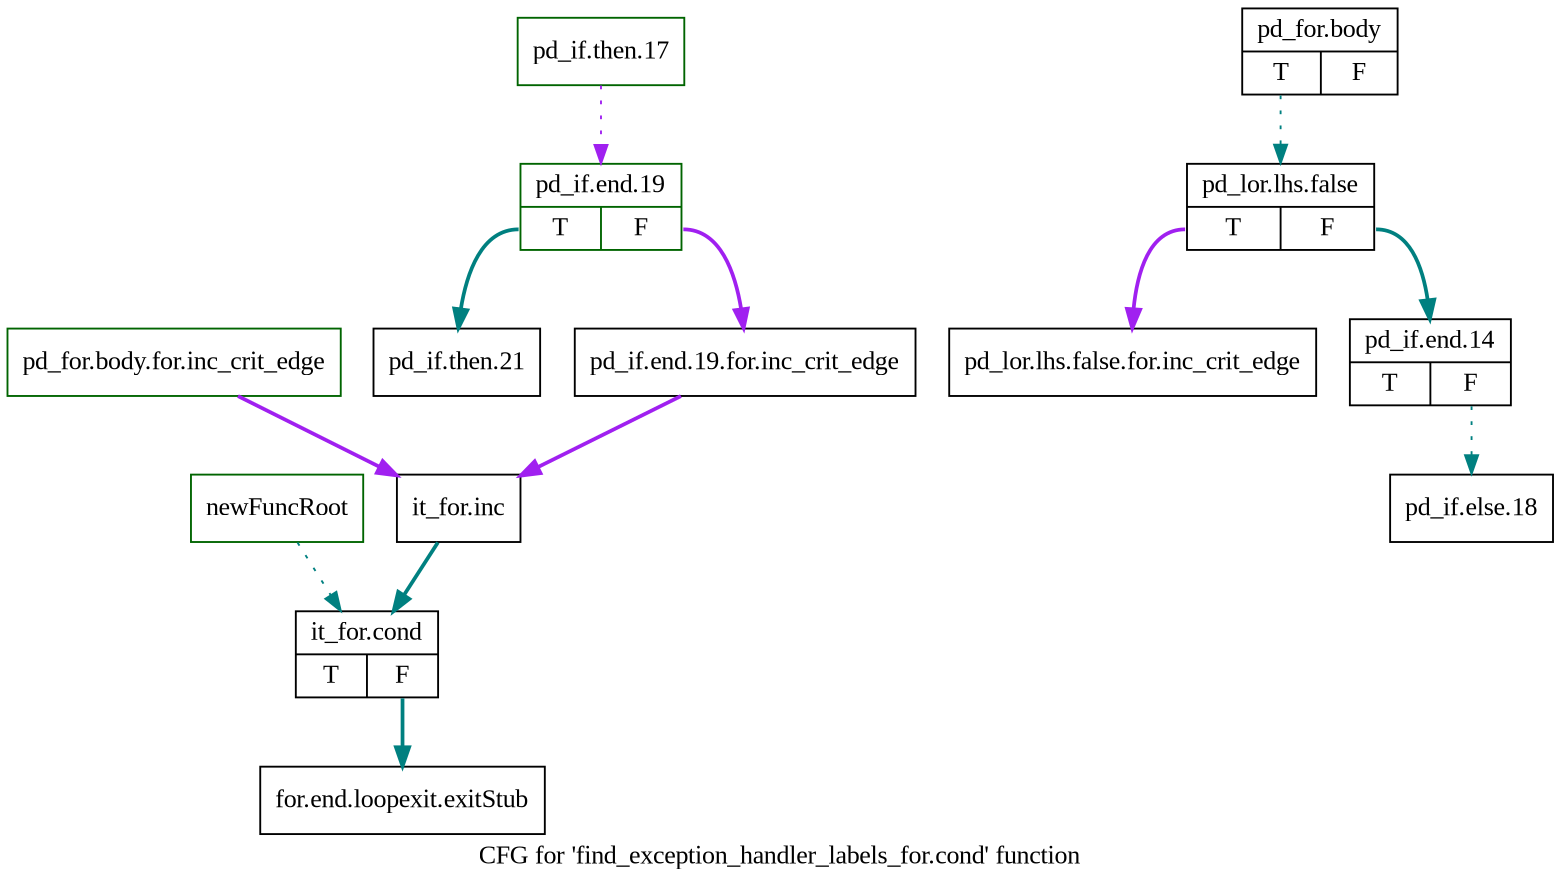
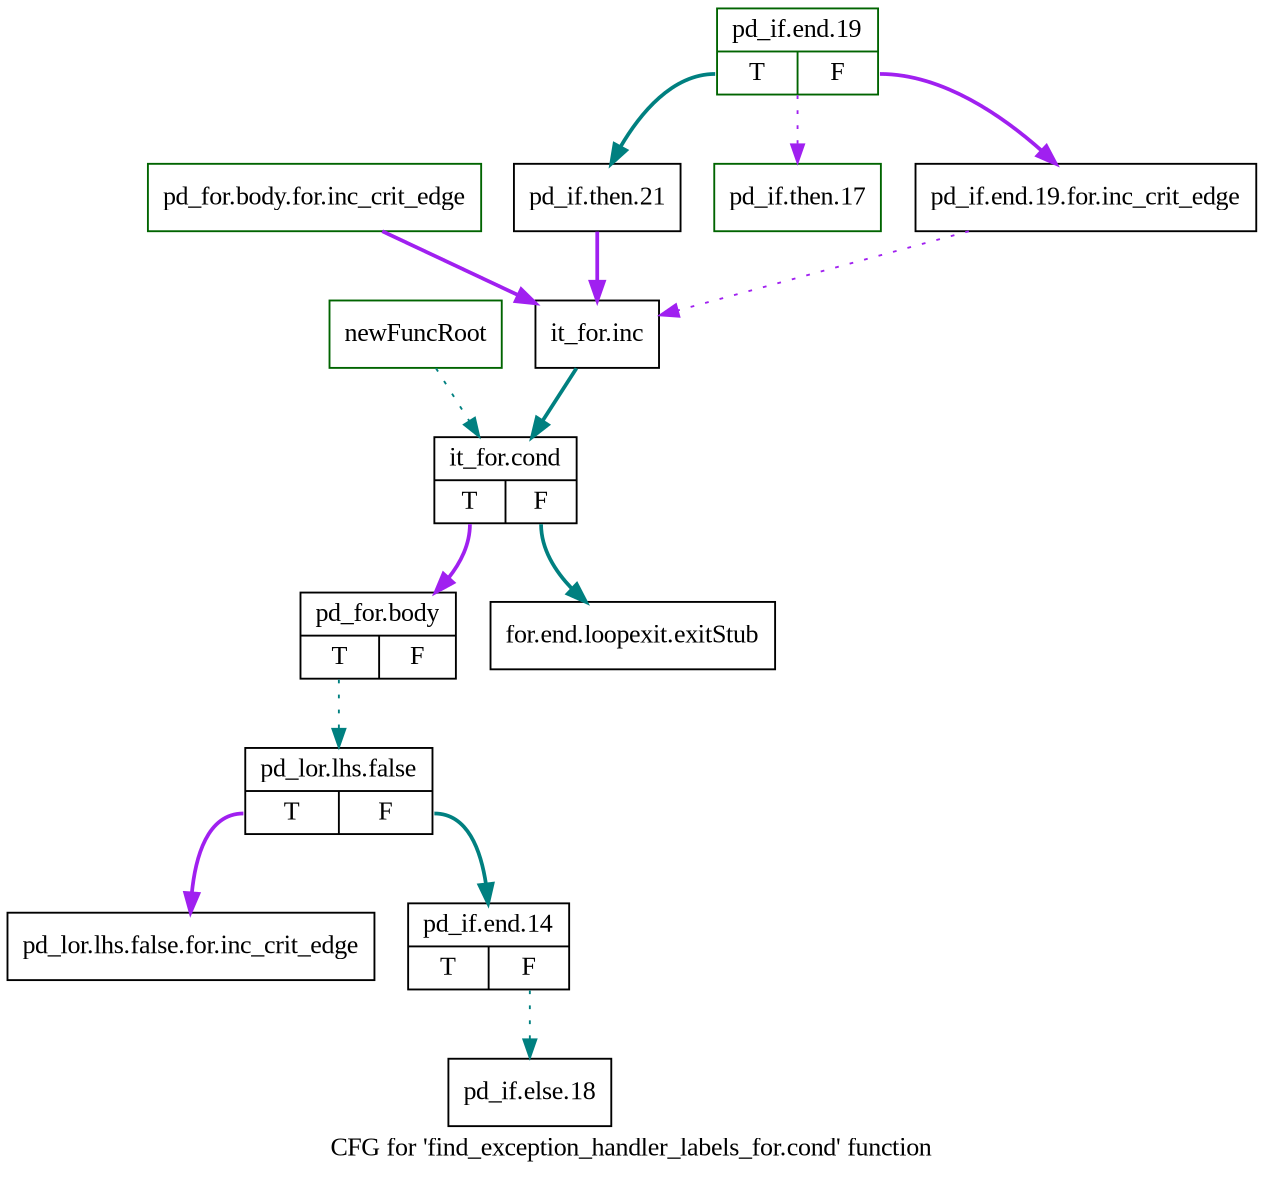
edge "pd_if.then.17" -> "pd_if.end.19": reversed
edge "pd_if.then.21" -> "it_for.inc": added
edge "pd_if.end.19.for.inc_crit_edge" -> "it_for.inc": style bold -> dotted
edge "it_for.cond" -> "pd_for.body": added
